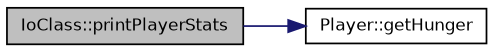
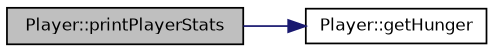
node "IoClass::printPlayerStats": label "IoClass::printPlayerStats" -> "Player::printPlayerStats"
